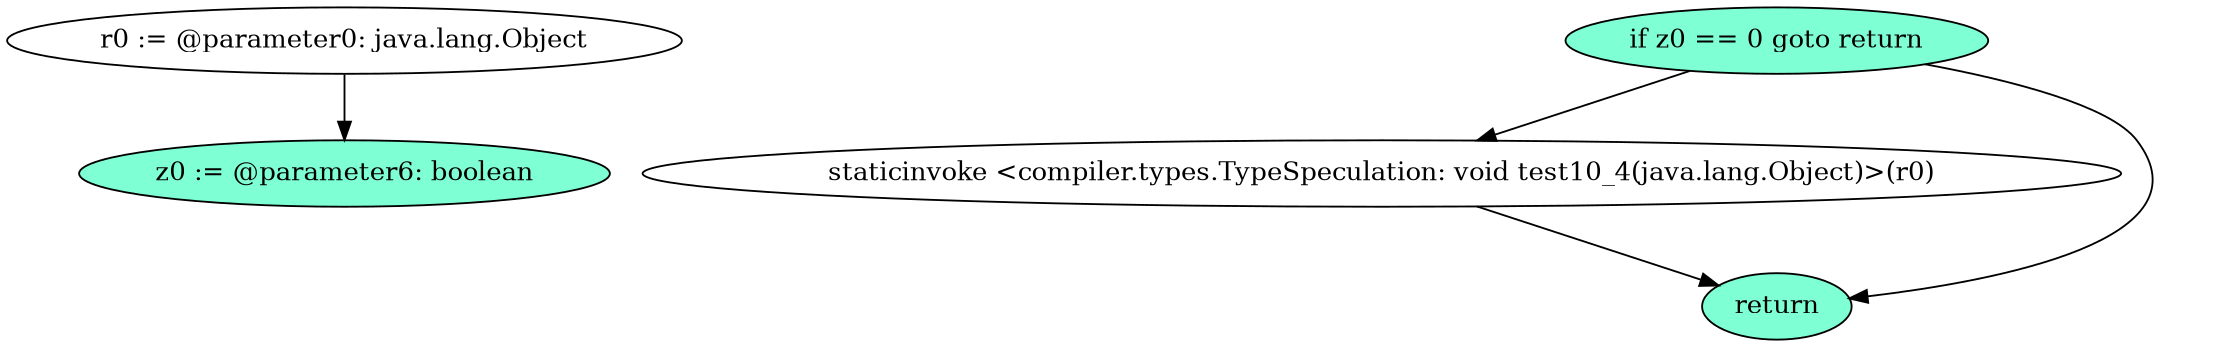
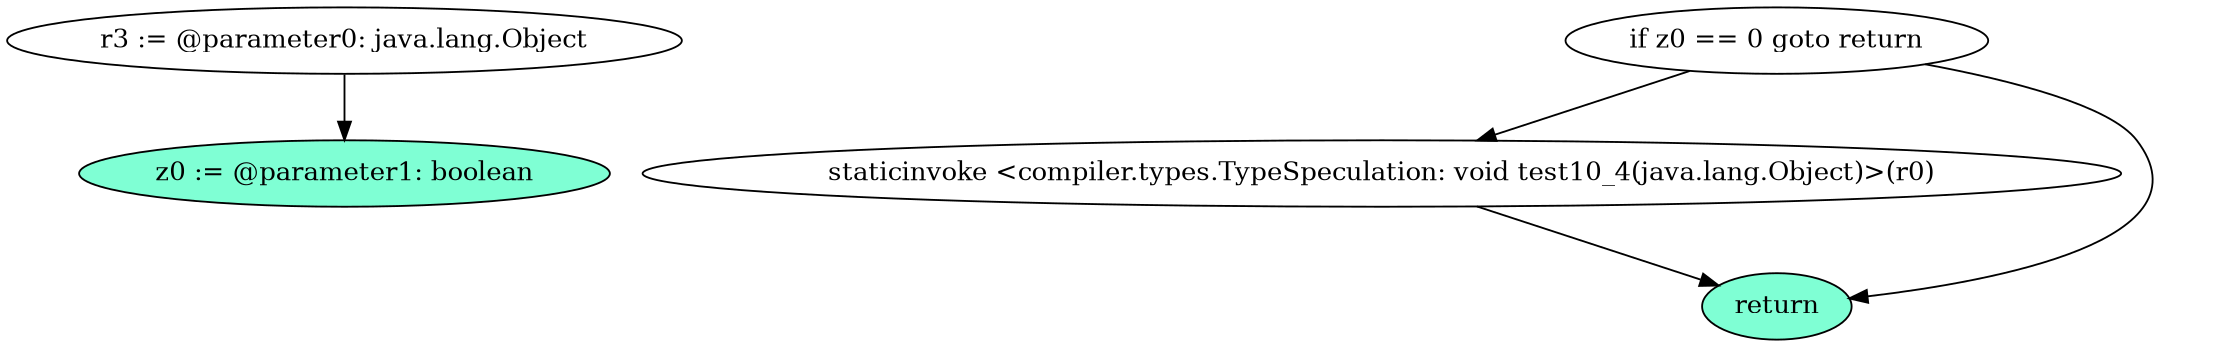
node "r0 := @parameter0: java.lang.Object": label "r0 := @parameter0: java.lang.Object" -> "r3 := @parameter0: java.lang.Object"
node "if z0 == 0 goto return": fillcolor aquamarine -> white
node "z0 := @parameter6: boolean": label "z0 := @parameter6: boolean" -> "z0 := @parameter1: boolean"
